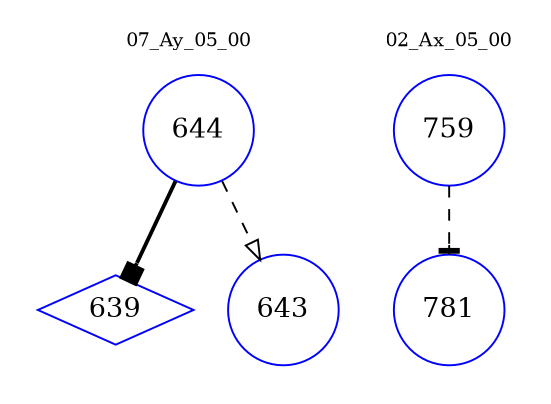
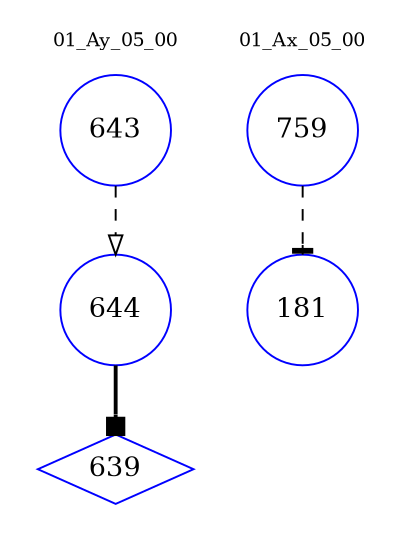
cluster "07_Ay_05_00": label "07_Ay_05_00" -> "01_Ay_05_00"
cluster "02_Ax_05_00": label "02_Ax_05_00" -> "01_Ax_05_00"
edge "644" -> "643": reversed
node "781": label "781" -> "181"
